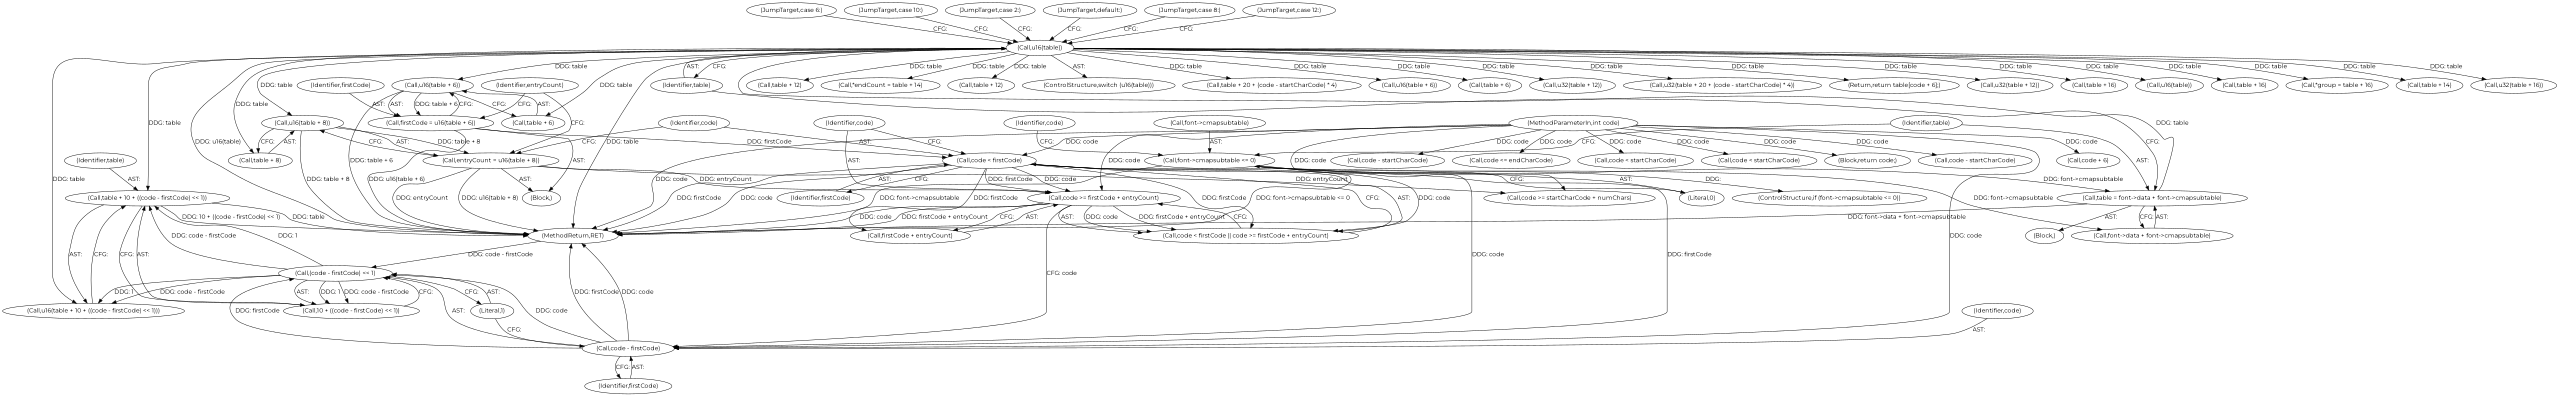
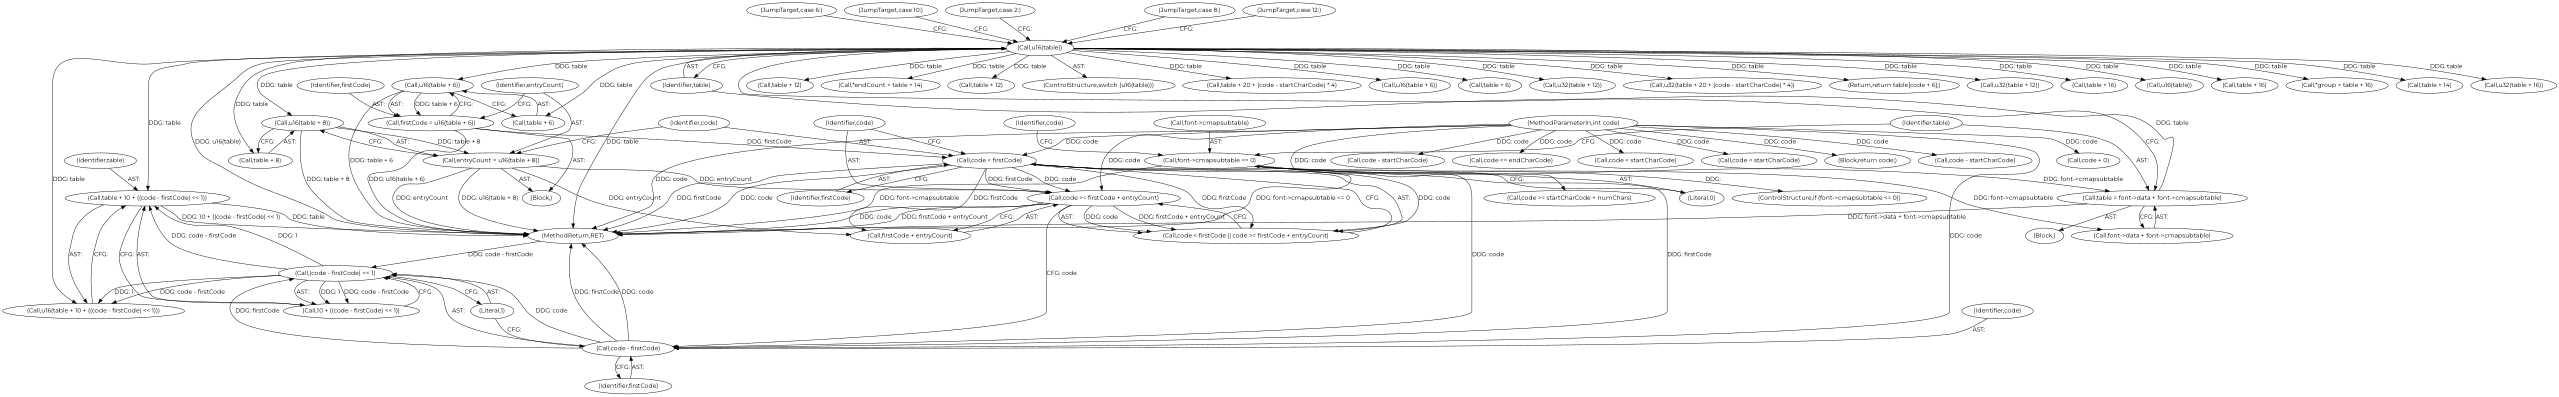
node "(JumpTarget,default:)": removed
edge "(Identifier,entryCount)" -> "(Call,entryCount = u16(table + 8))": label "CFG: " -> "AST: "
node "(Call,code + 6)": label "(Call,code + 6)" -> "(Call,code + 0)"
edge "(Call,entryCount = u16(table + 8))" -> "(Call,code >= startCharCode + numChars)": now "(Call,entryCount = u16(table + 8))" -> "(Call,firstCode + entryCount)"
